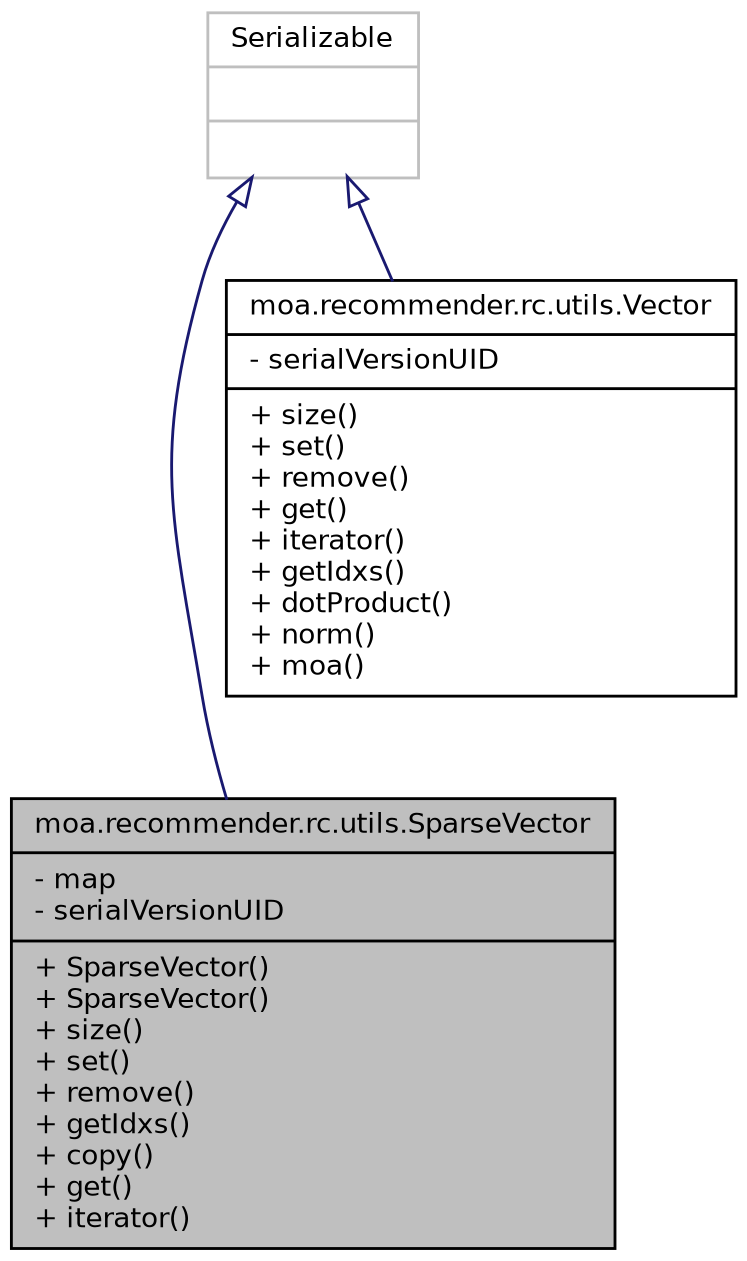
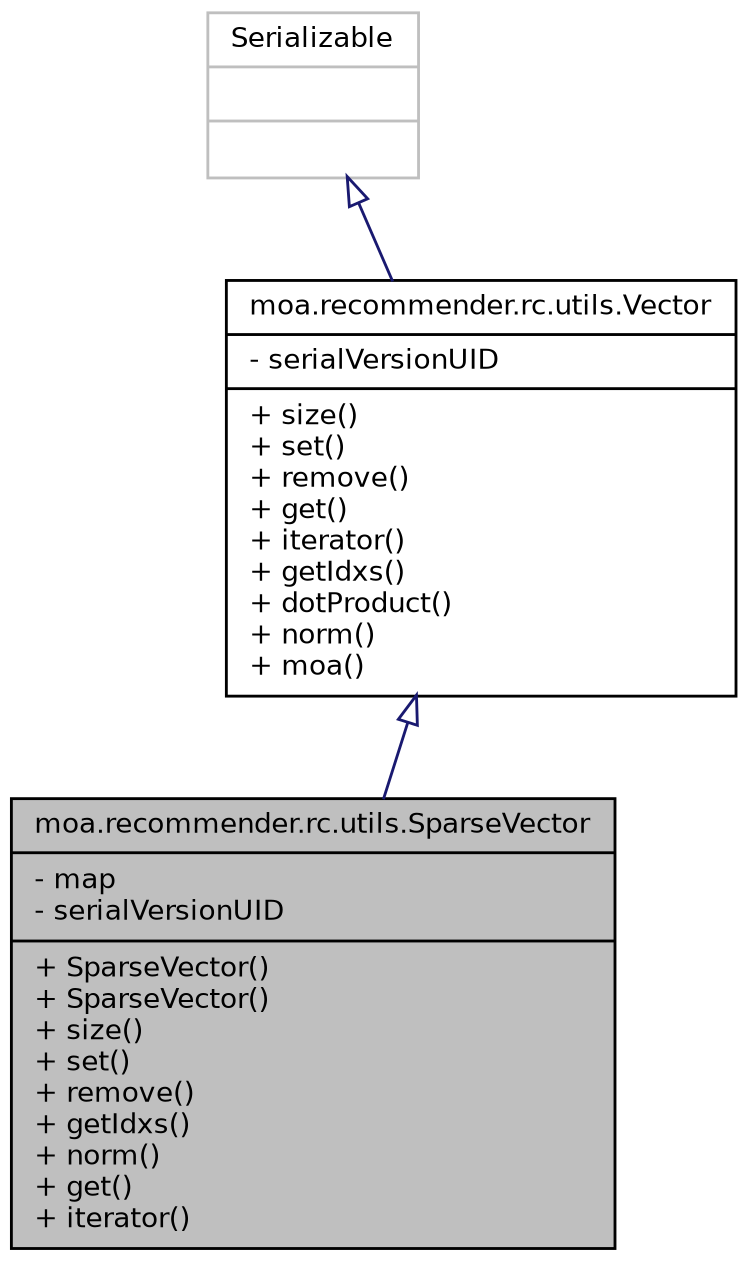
edge "moa.recommender.rc.utils.SparseVector" -> "Serializable": now "moa.recommender.rc.utils.SparseVector" -> "moa.recommender.rc.utils.Vector"
node "moa.recommender.rc.utils.SparseVector": text "+ copy()" -> "+ norm()"
